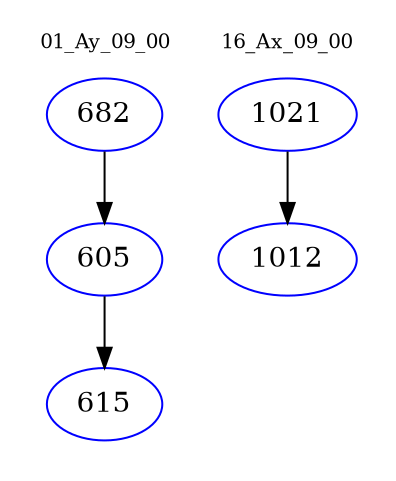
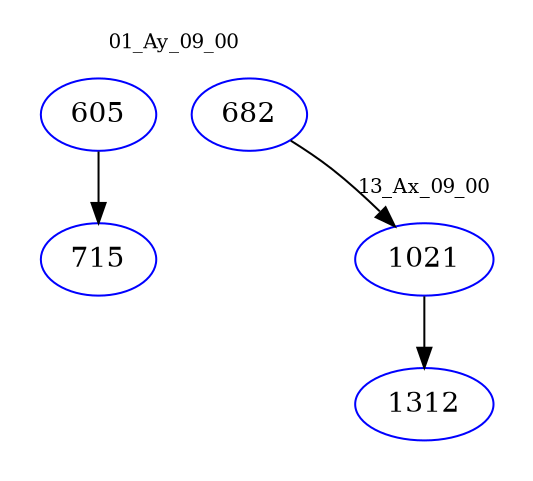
cluster "16_Ax_09_00": label "16_Ax_09_00" -> "13_Ax_09_00"
edge "682" -> "605": now "682" -> "1021"
node "1012": label "1012" -> "1312"
node "615": label "615" -> "715"
